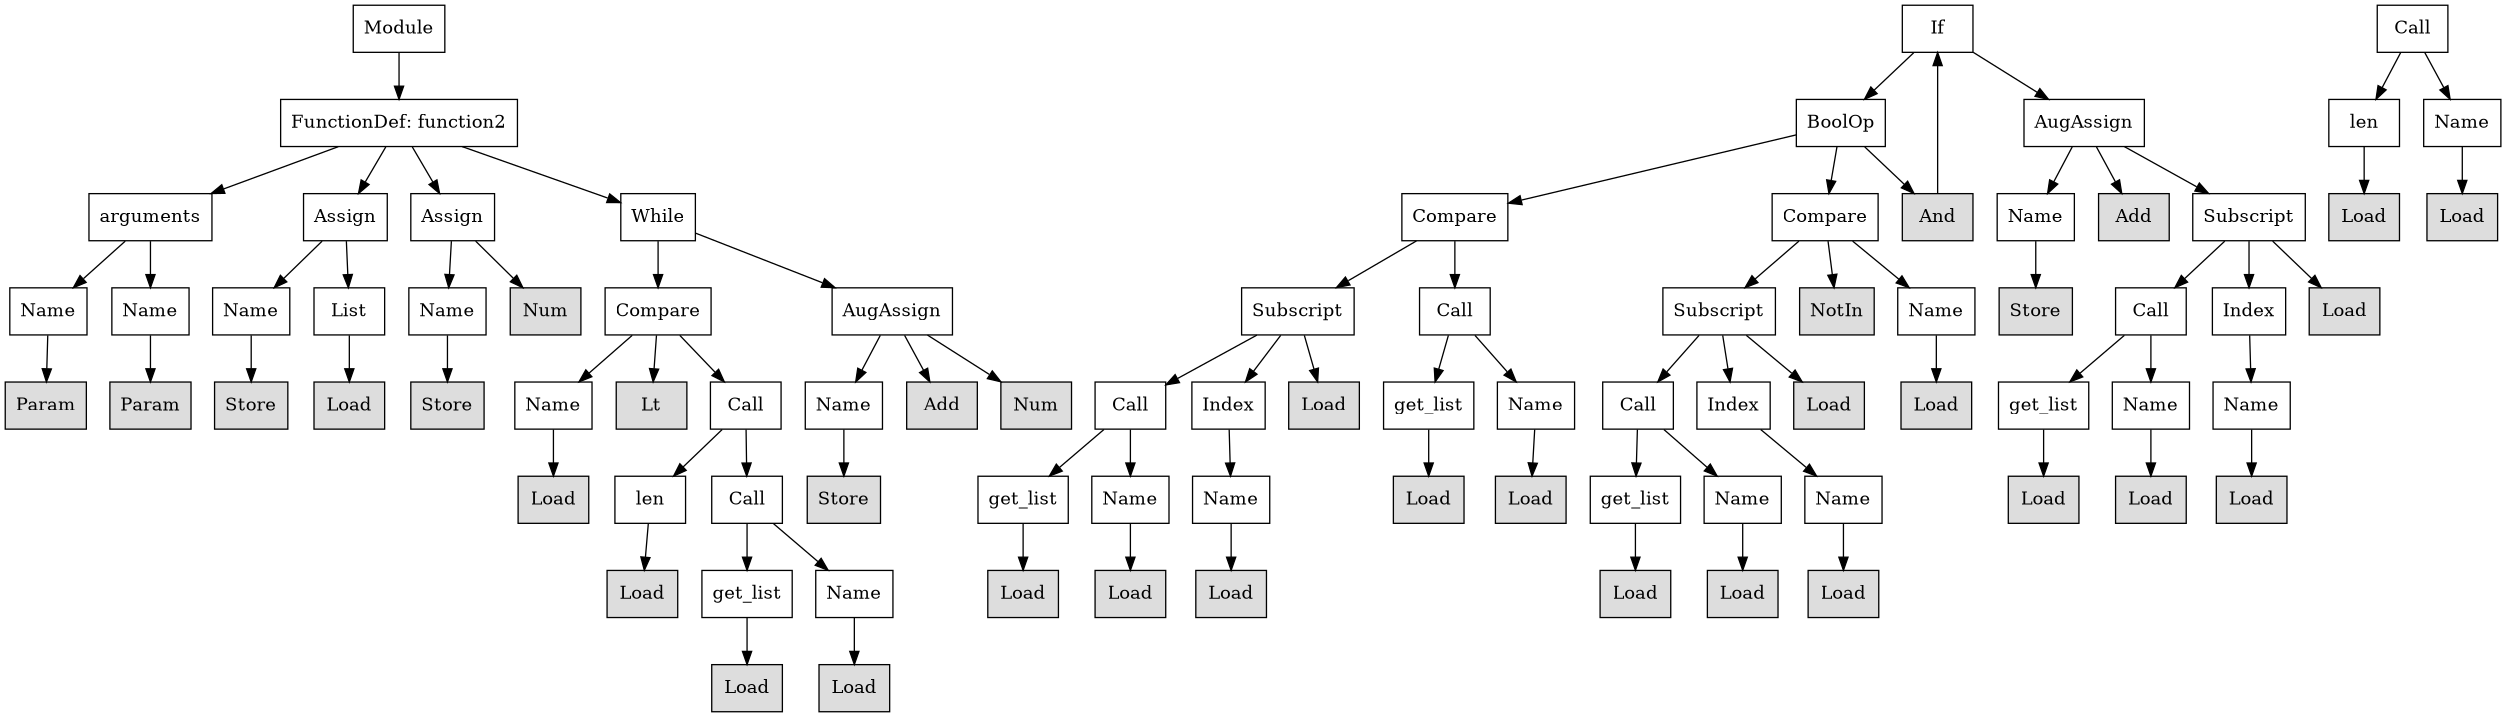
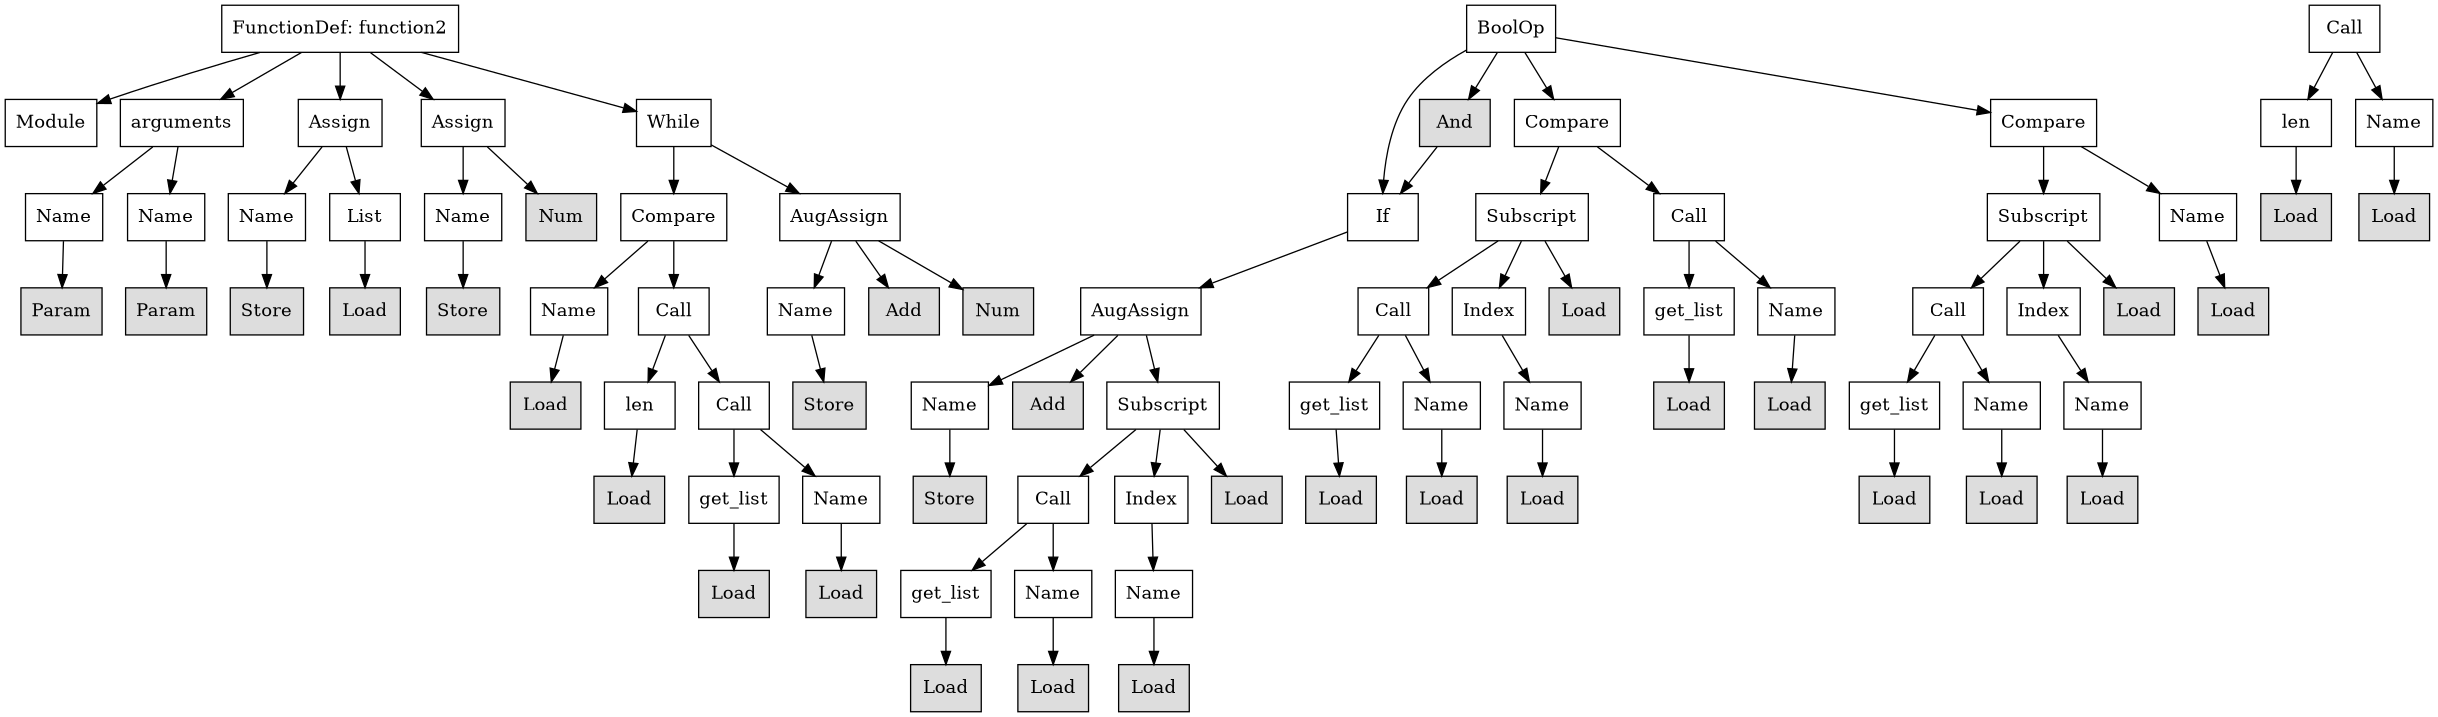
edge "Module" -> "FunctionDef: function2": reversed
edge "If" -> "BoolOp": reversed
node "NotIn": removed
node "Lt": removed
